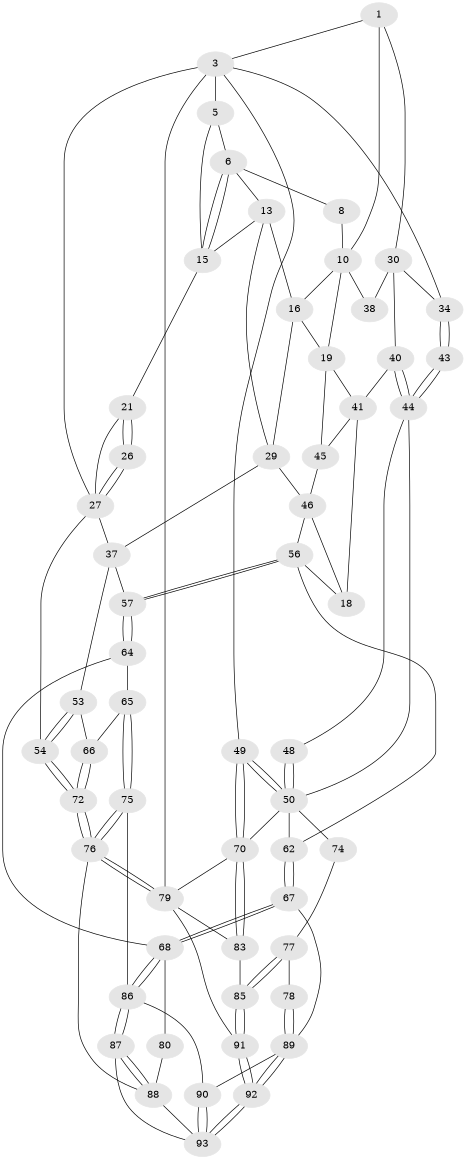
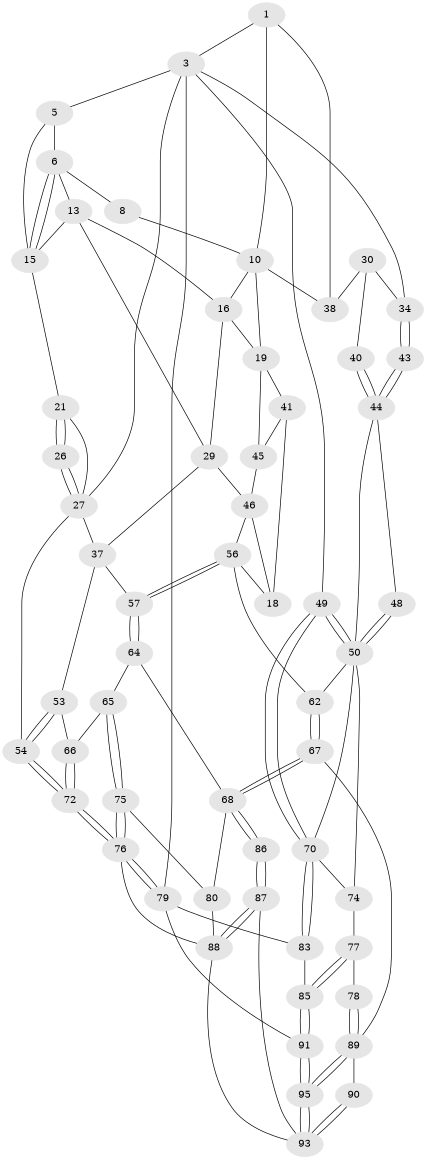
edge "1" -- "30": now "1" -- "38"
edge "40" -- "41": removed
edge "70" -- "79": now "70" -- "74"
edge "75" -- "86": now "75" -- "80"
edge "86" -- "90": removed
node "92": label "92" -> "95"
